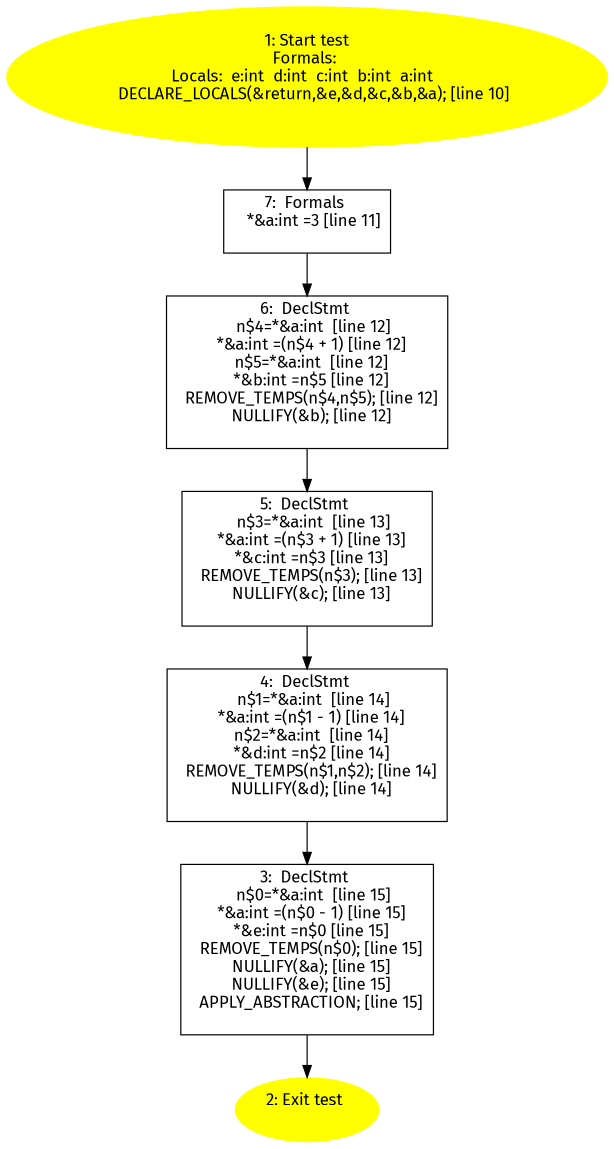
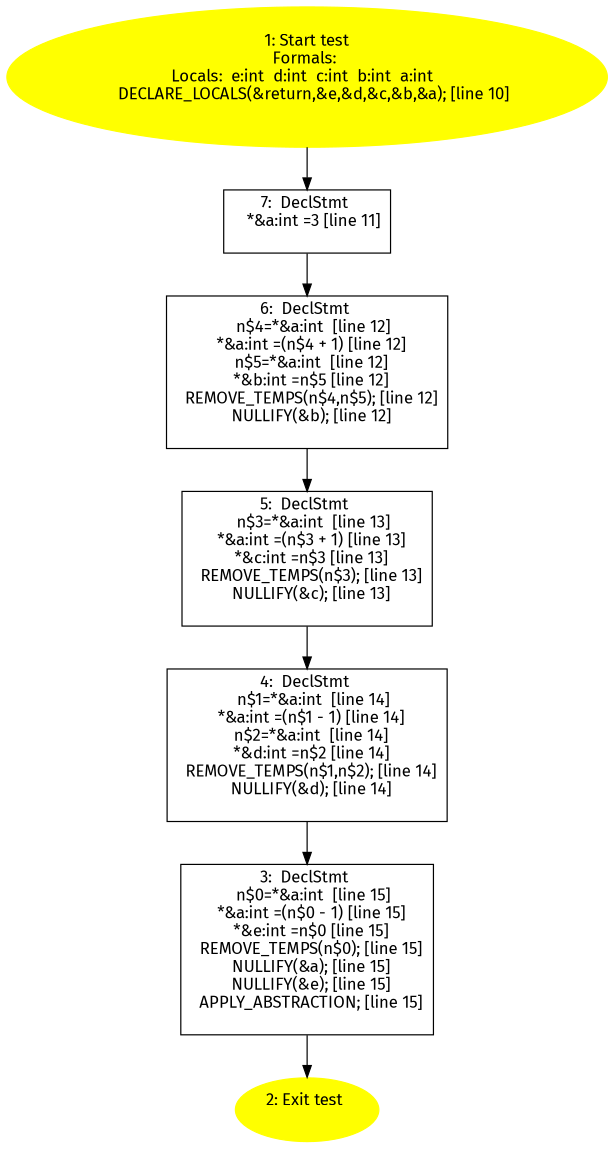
node "7:  Formals *&a:int =3 [line 11]": label "7:  Formals *&a:int =3 [line 11]" -> "7:  DeclStmt *&a:int =3 [line 11]"
